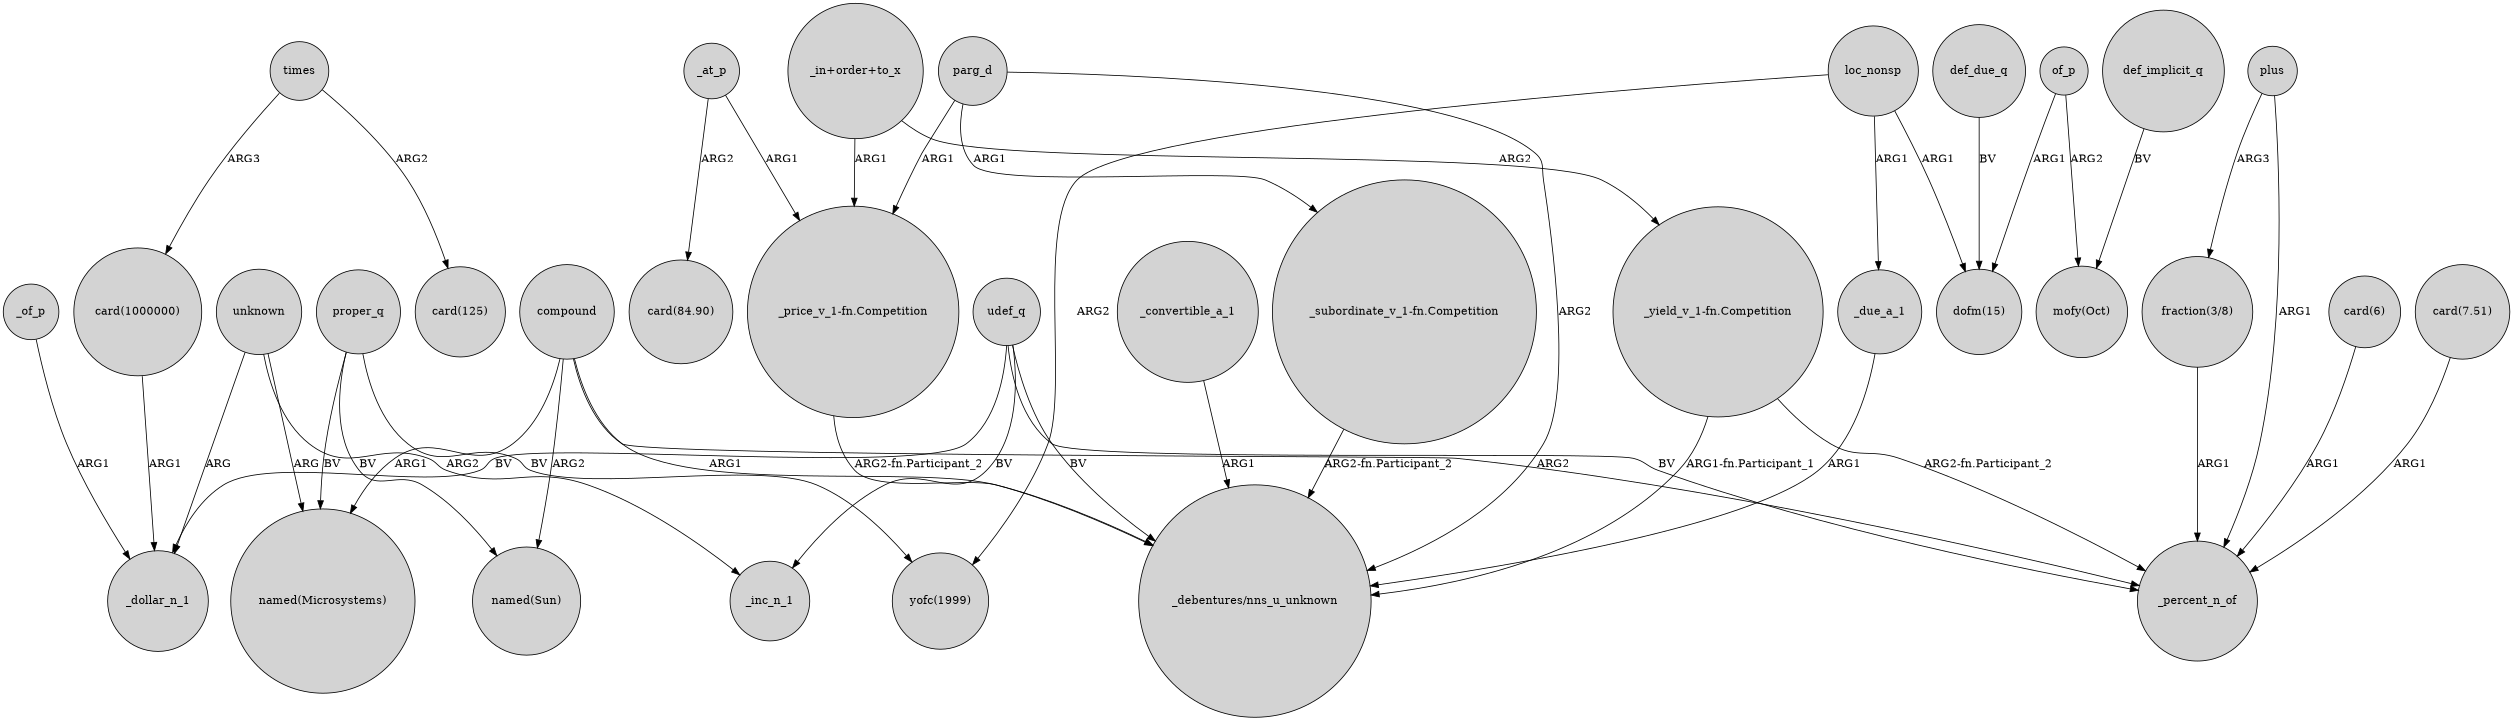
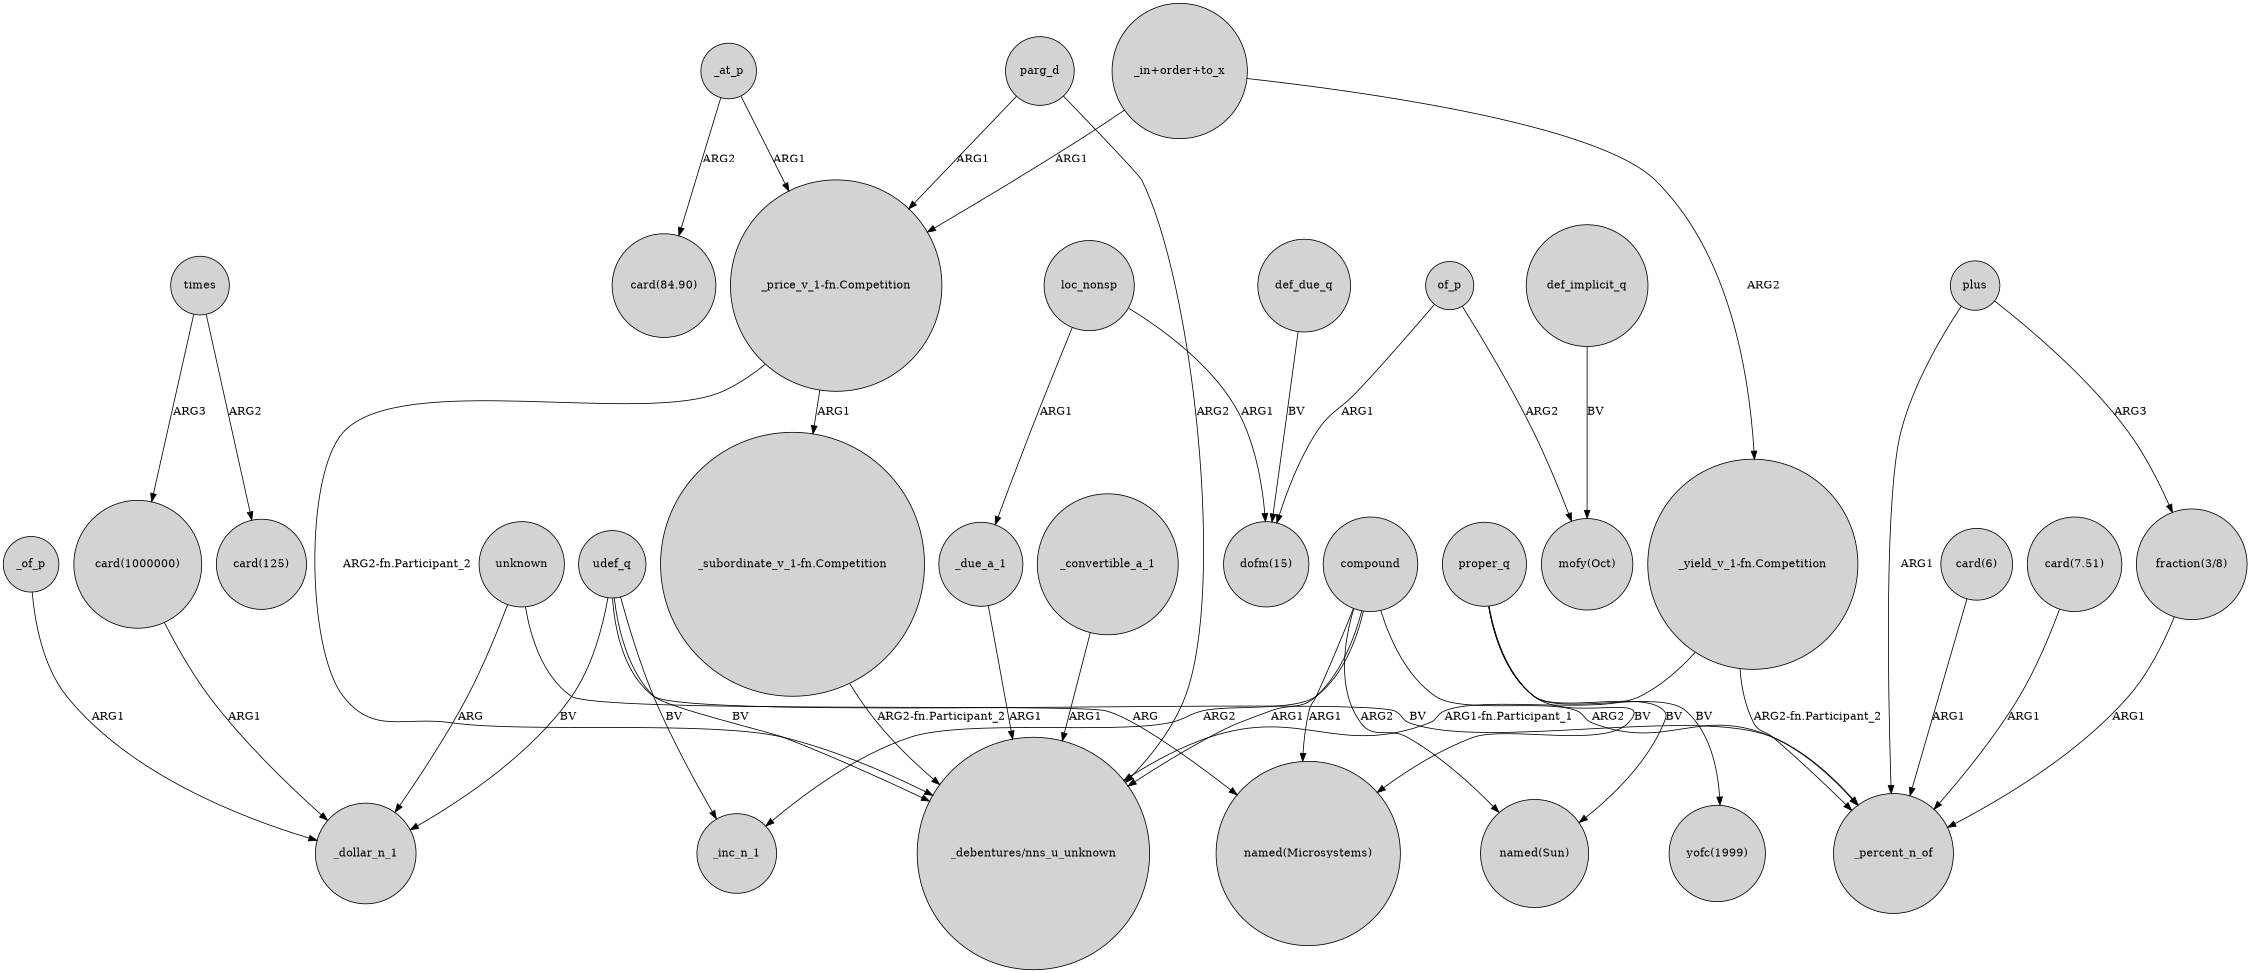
edge "loc_nonsp" -> "yofc(1999)": removed, label "ARG2"
edge "parg_d" -> "_subordinate_v_1-fn.Competition": now "_price_v_1-fn.Competition" -> "_subordinate_v_1-fn.Competition"
edge "unknown" -> "_inc_n_1": now "compound" -> "_inc_n_1"
